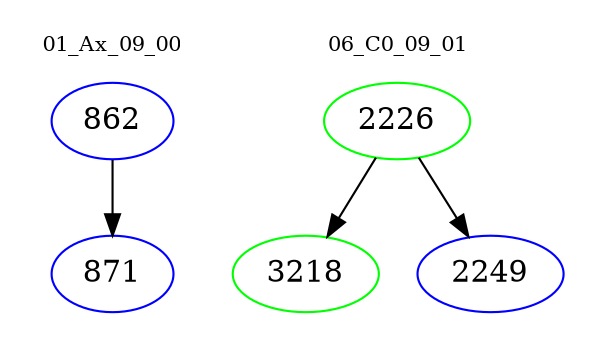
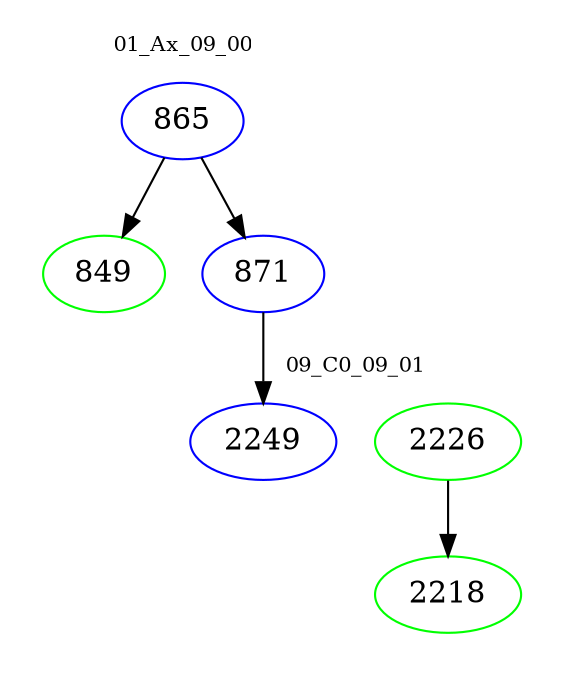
cluster "06_C0_09_01": label "06_C0_09_01" -> "09_C0_09_01"
node "862": label "862" -> "865"
edge "2226" -> "2249": now "871" -> "2249"
node "849": added
node "3218": label "3218" -> "2218"
